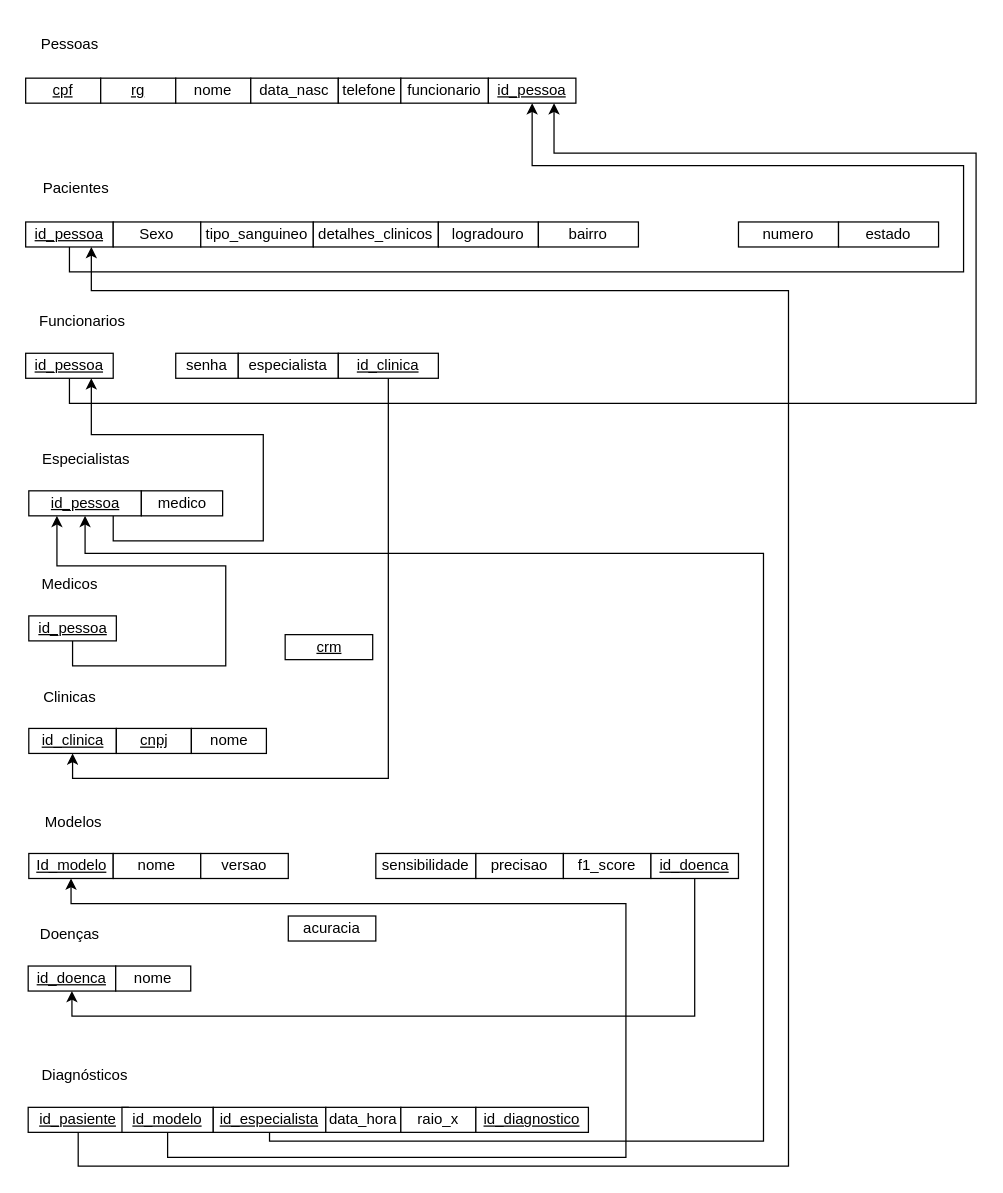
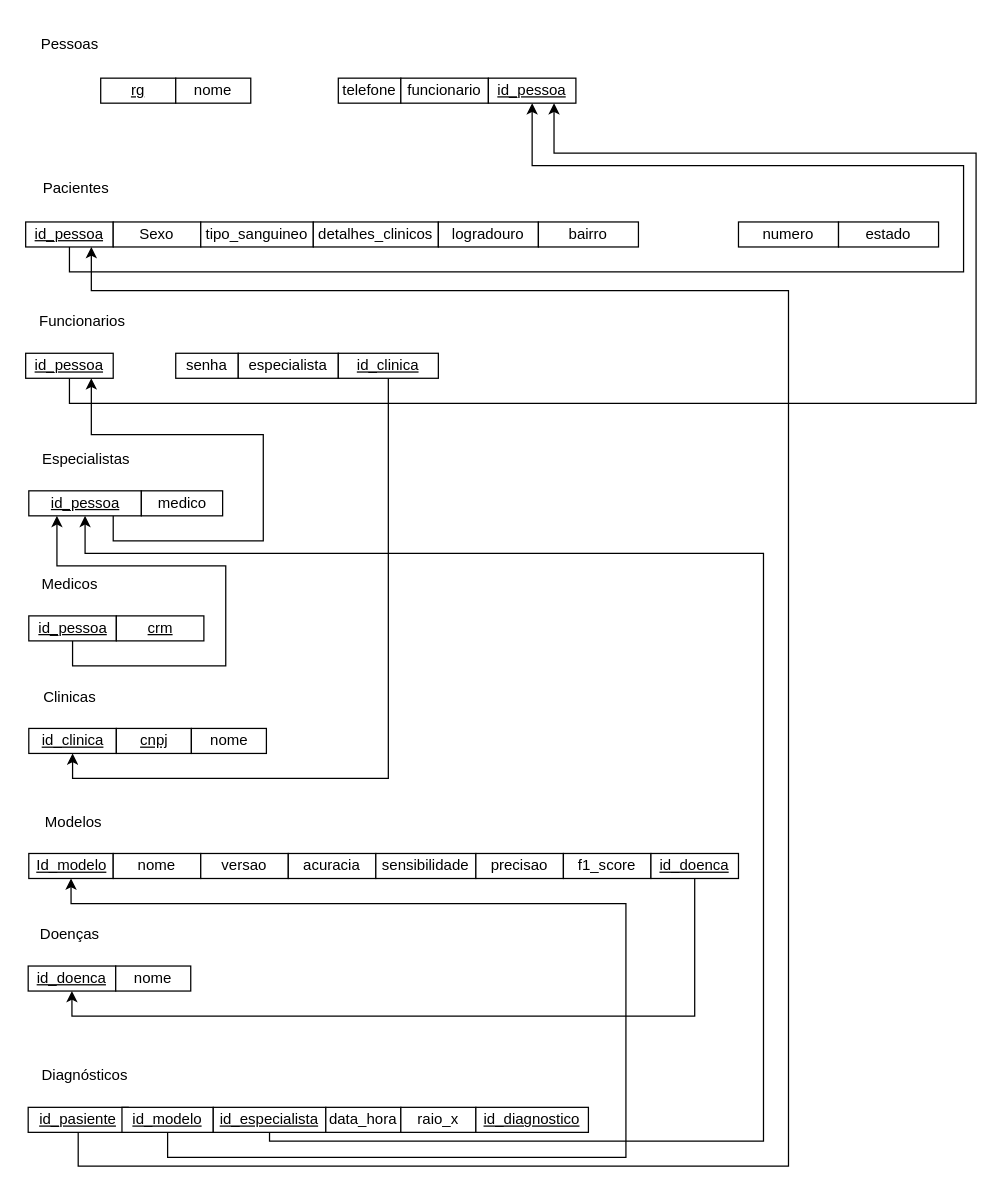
node "cpf": removed
node "data_nasc": removed
node "crm": moved (329, 647) -> (160, 628)
node "acuracia": moved (332, 928) -> (332, 866)
